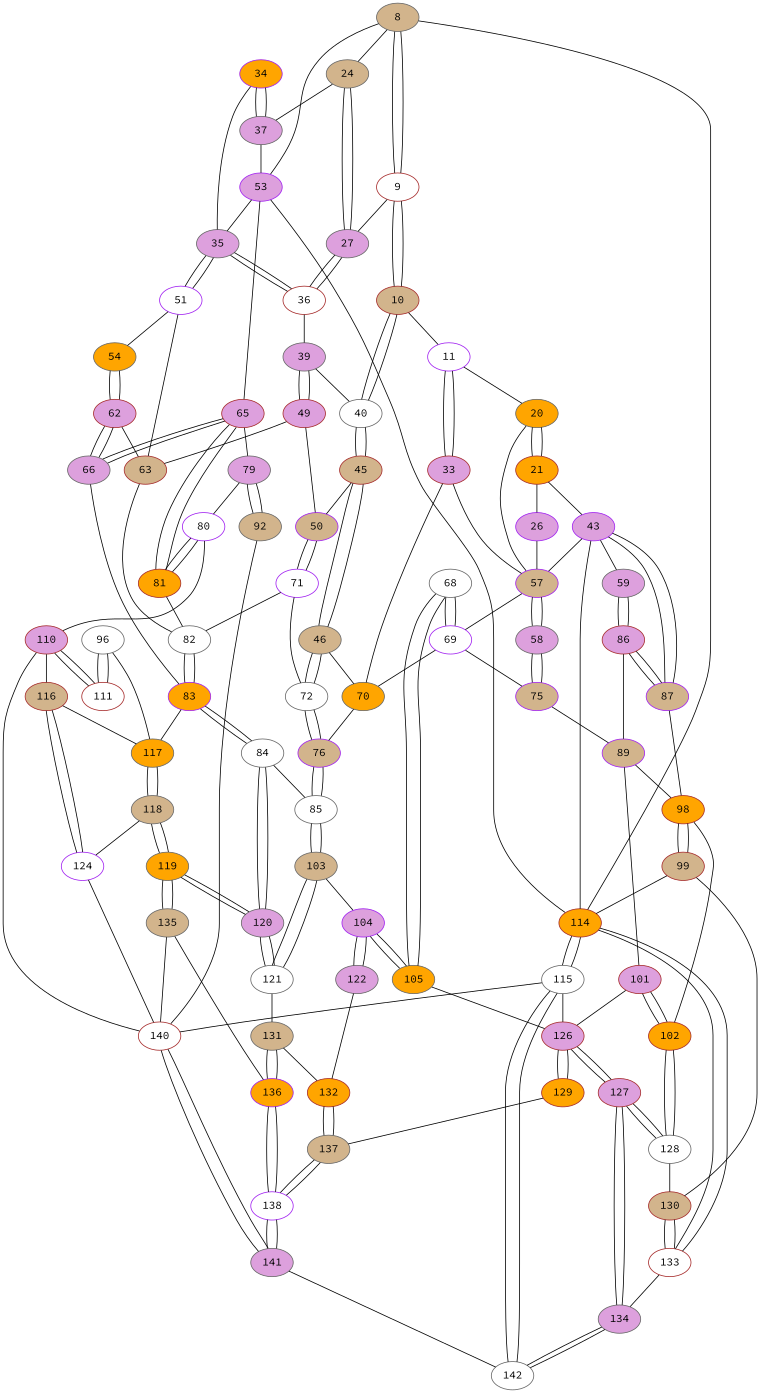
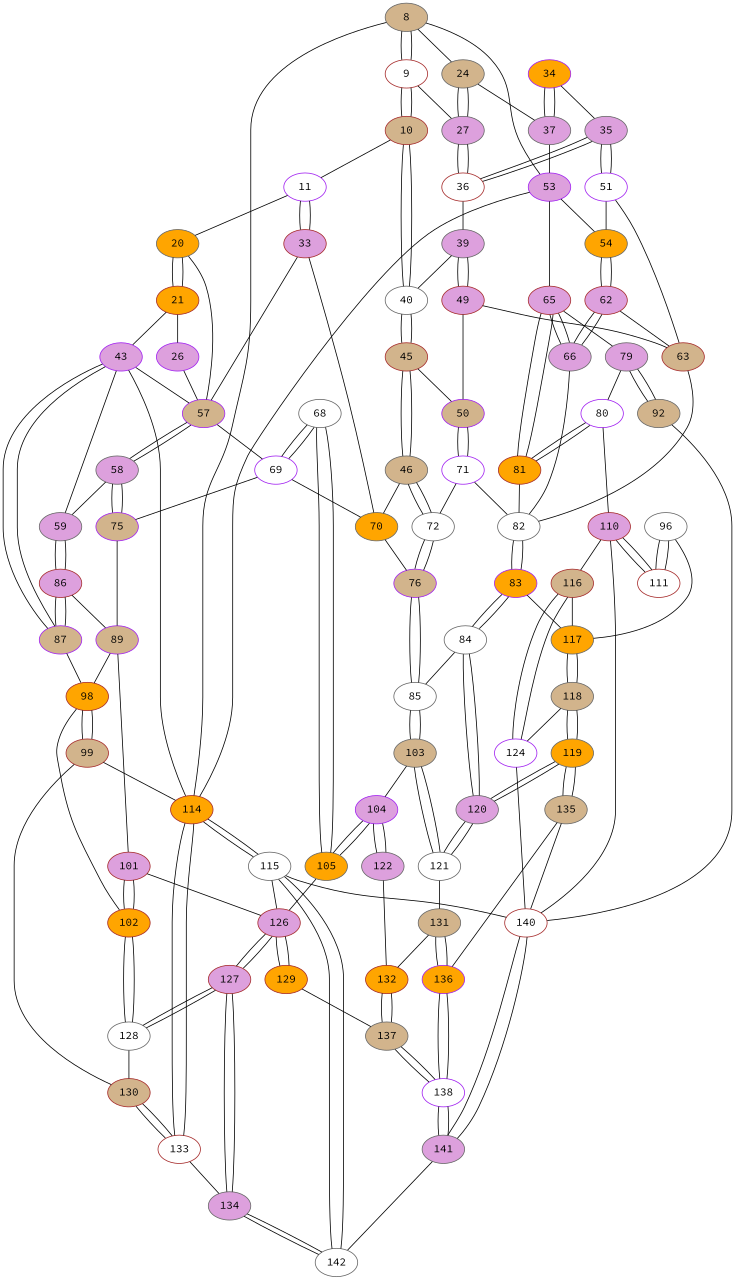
edge "53" -- "35": now "53" -- "54"
edge "58" -- "59": added
edge "66" -- "83": now "66" -- "82"
